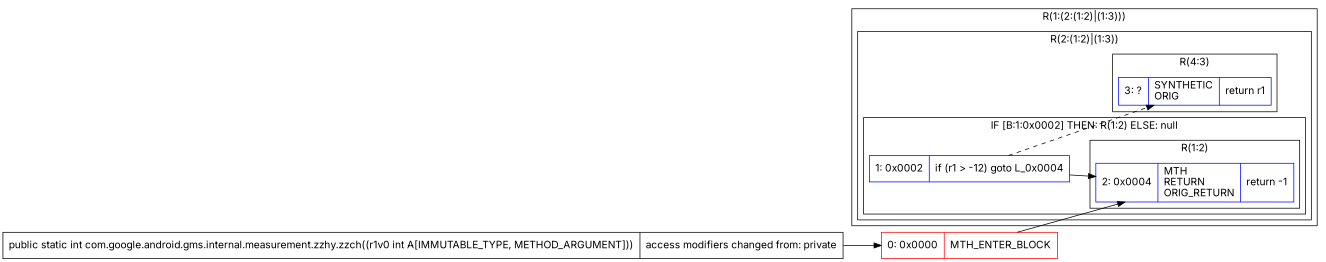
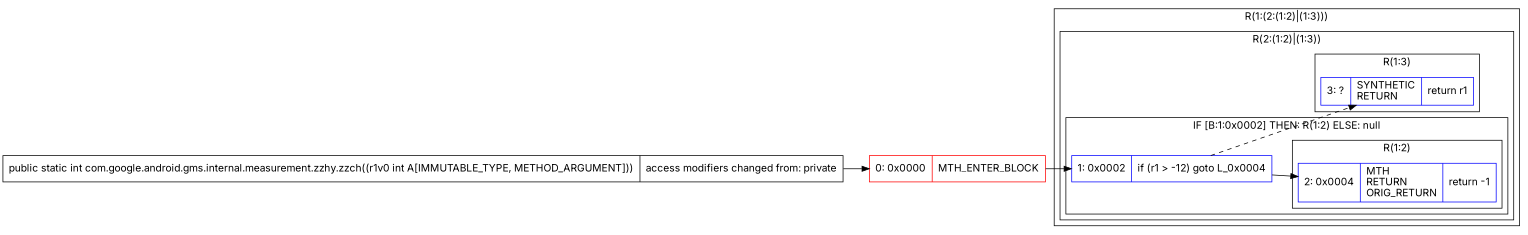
cluster "R(4:3)": label "R(4:3)" -> "R(1:3)"
node "3: ?": text "ORIG" -> "RETURN"
edge "0: 0x0000" -> "2: 0x0004": now "0: 0x0000" -> "1: 0x0002"
